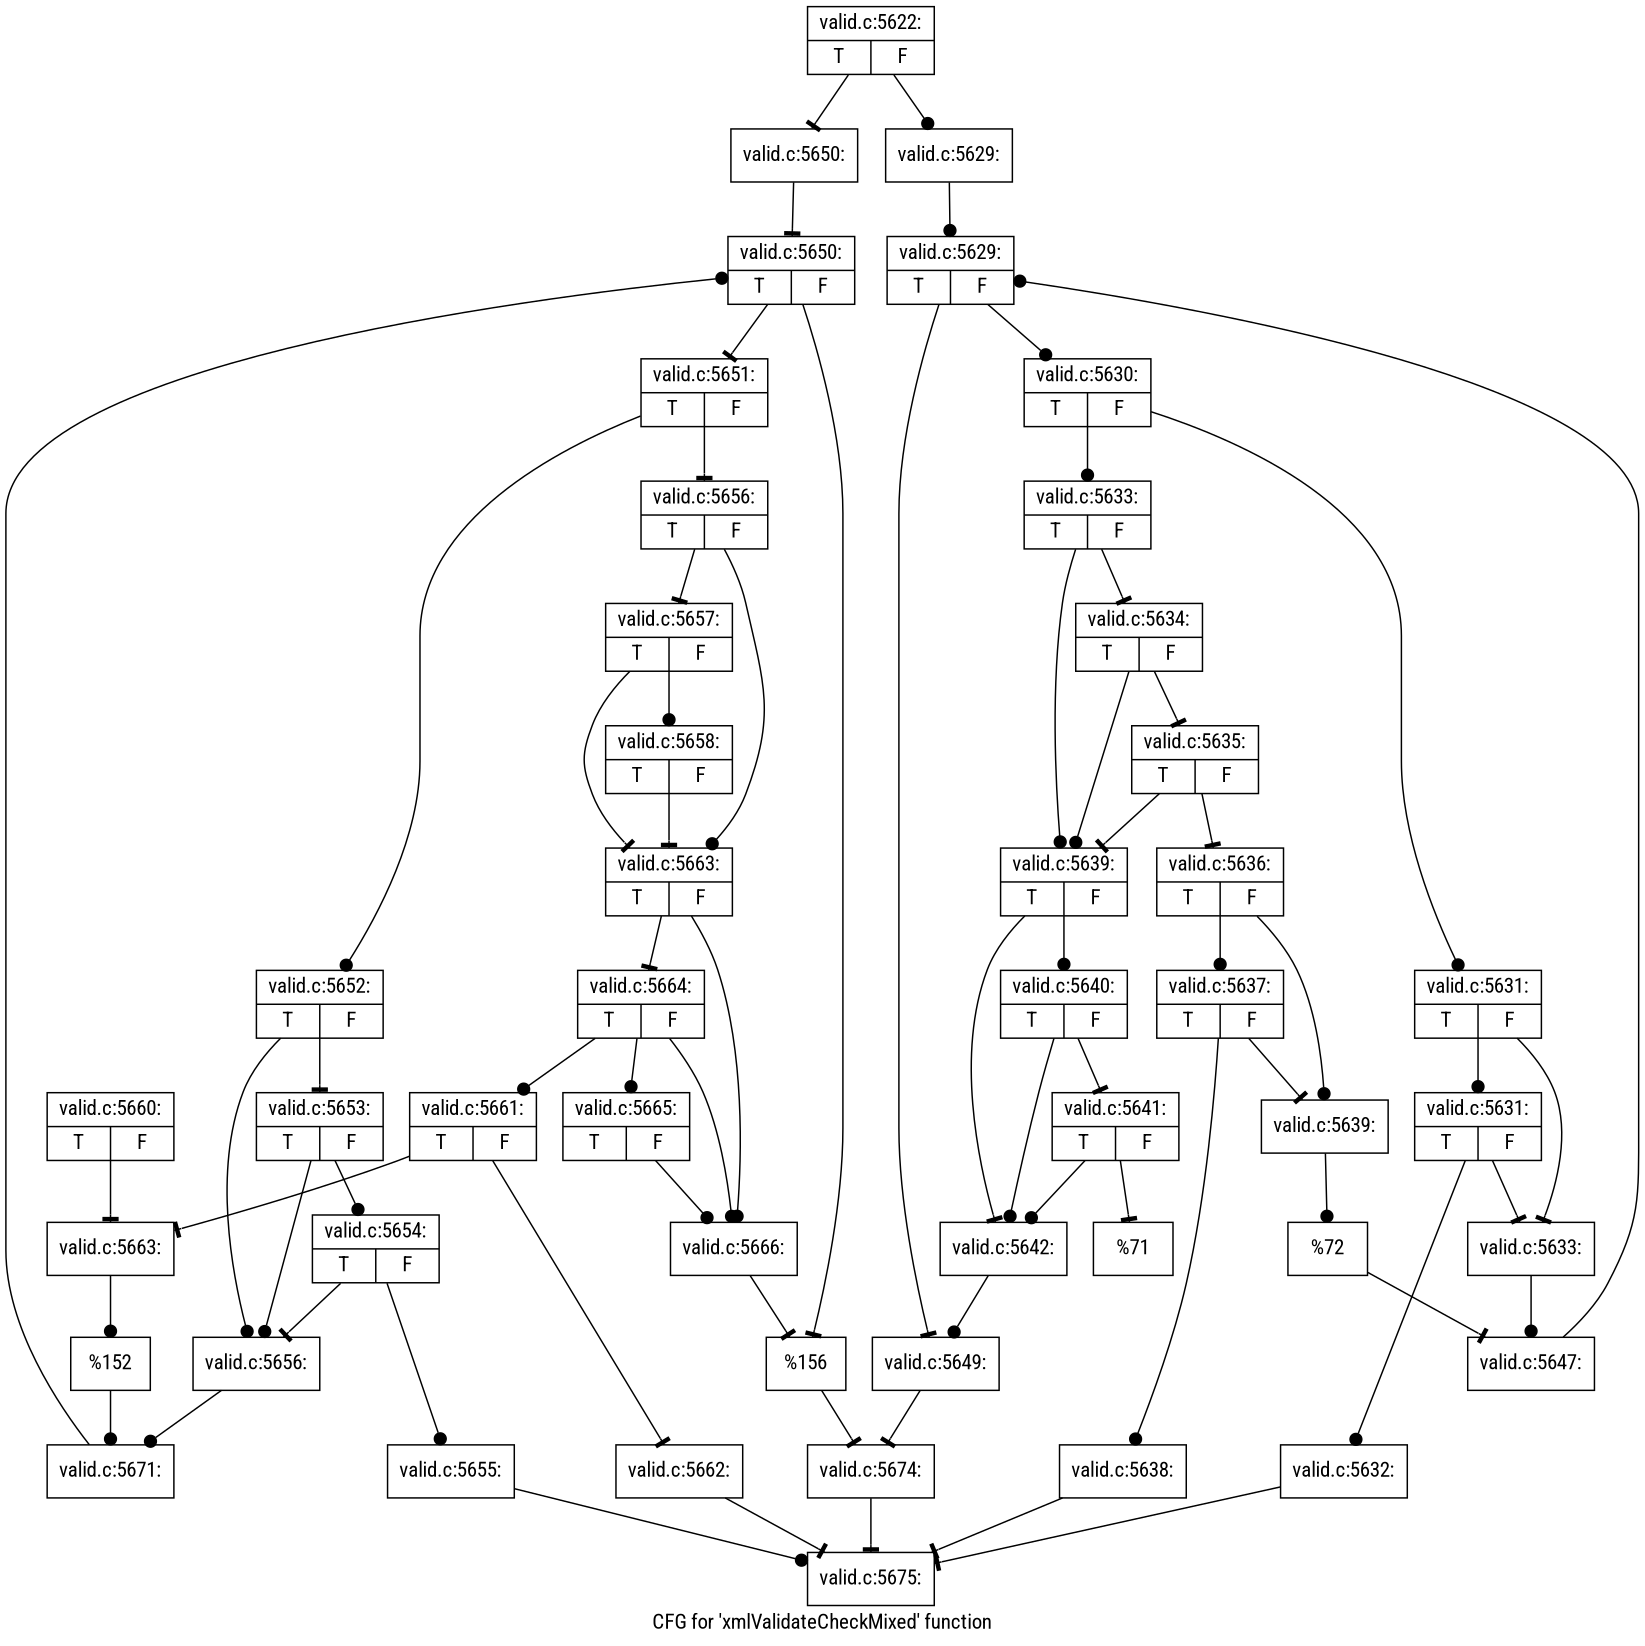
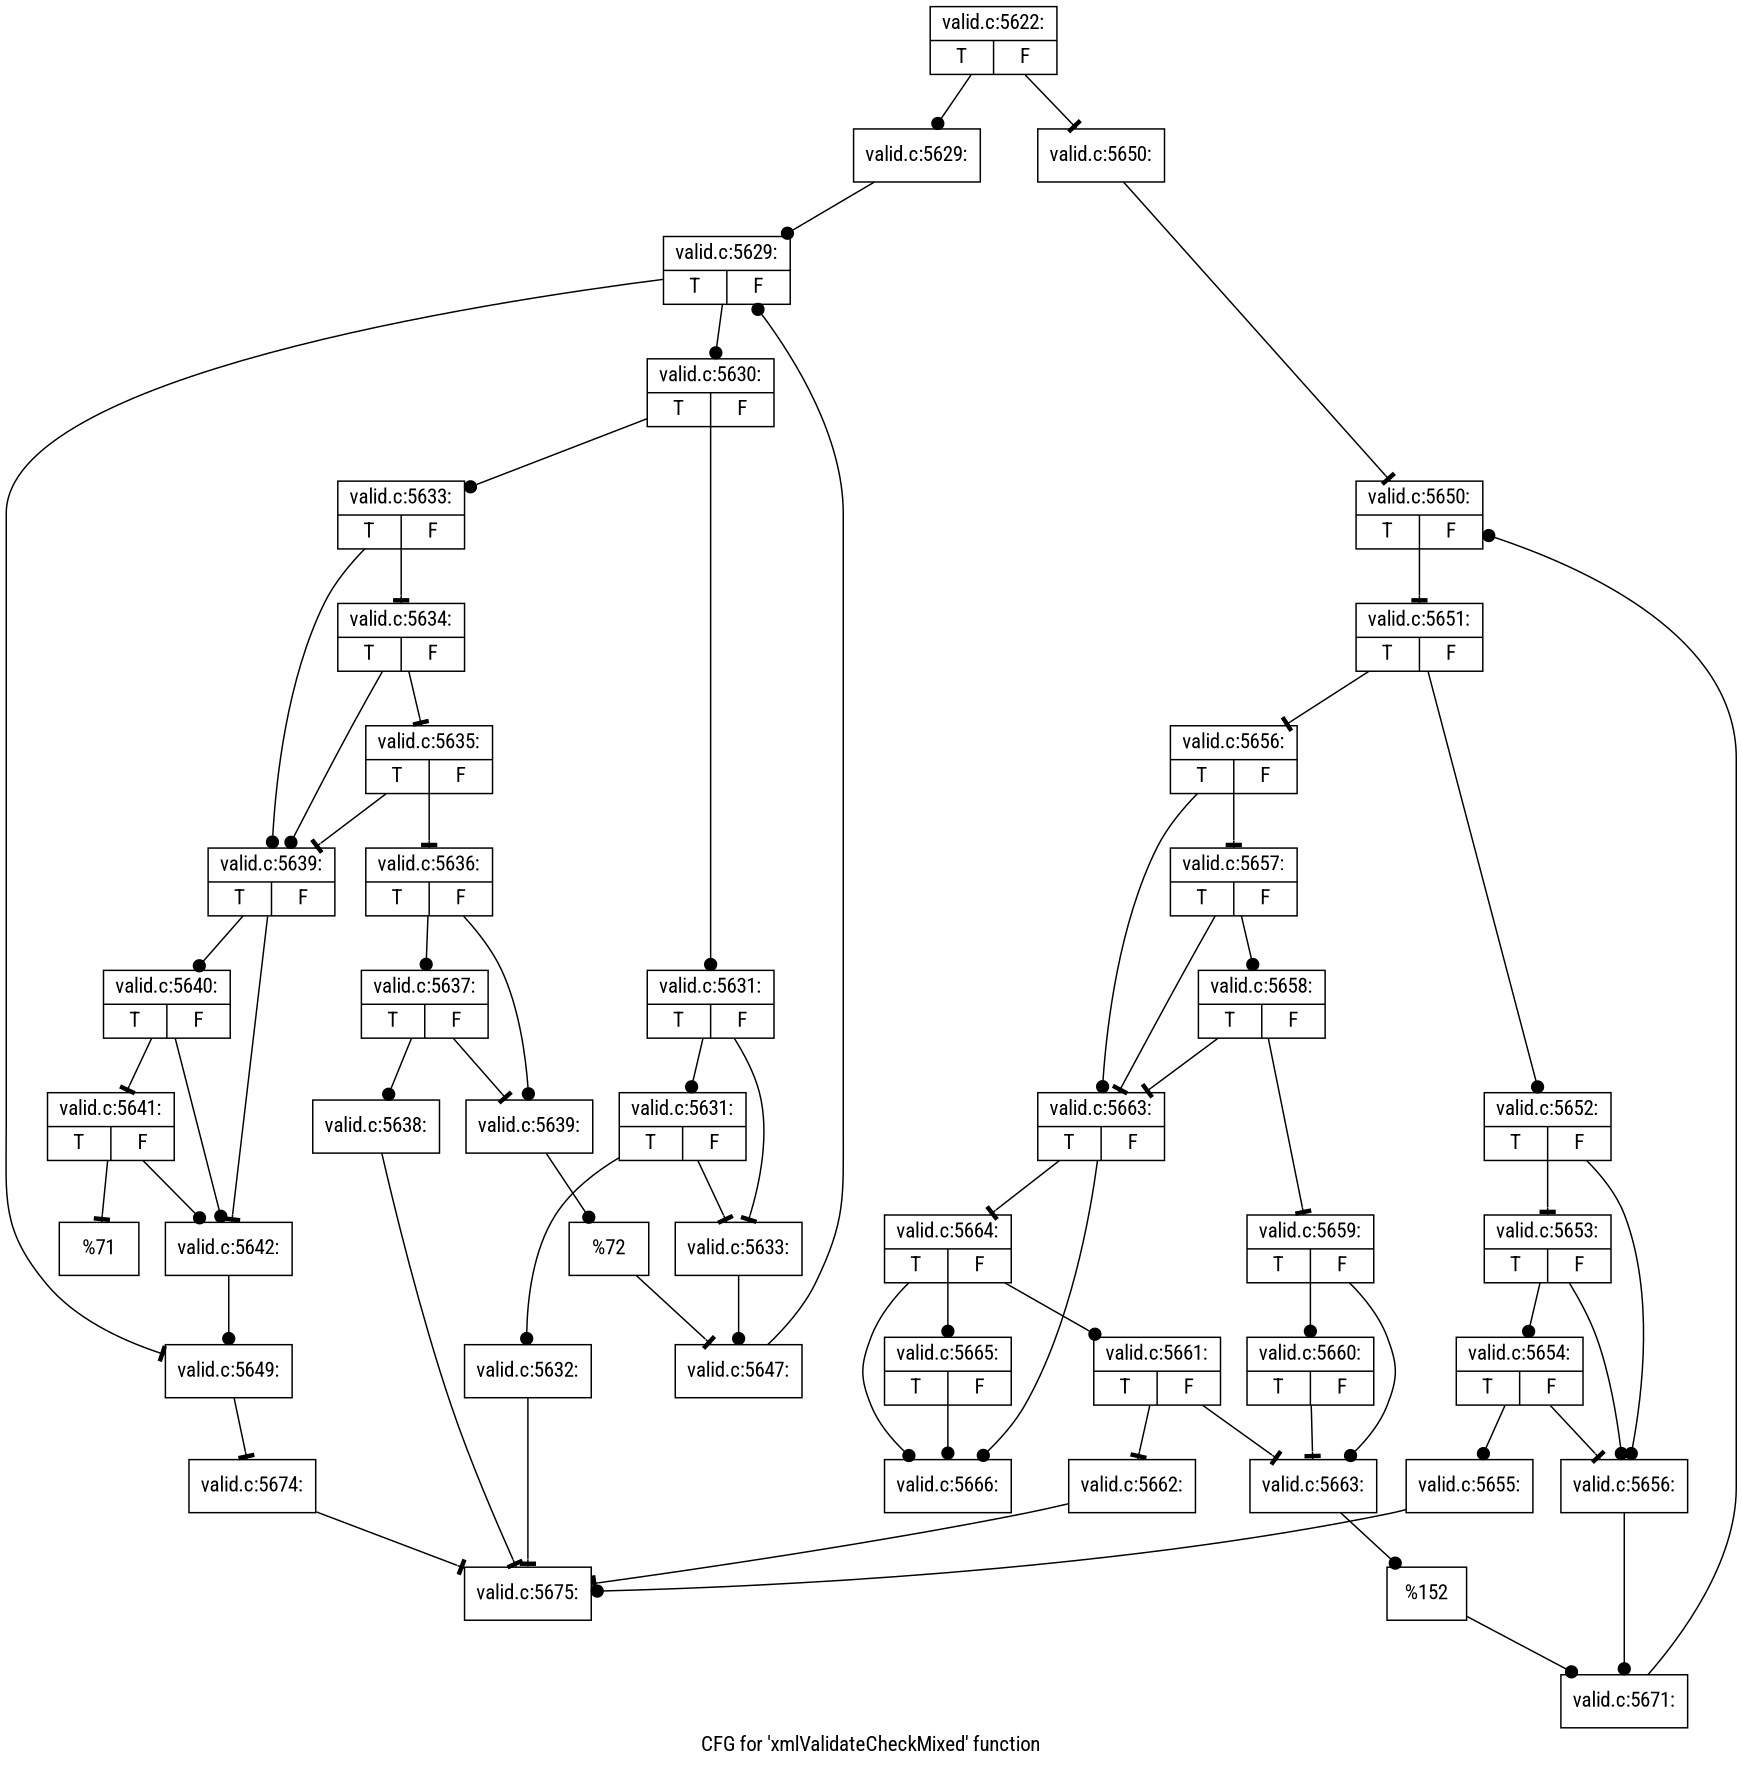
node "valid.c:5659:": added
node "%156": removed
